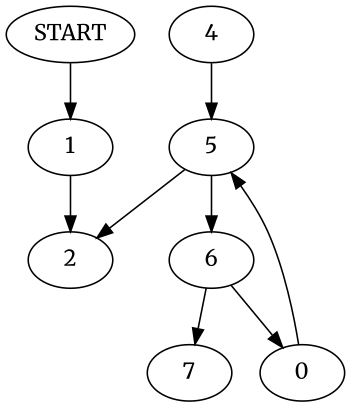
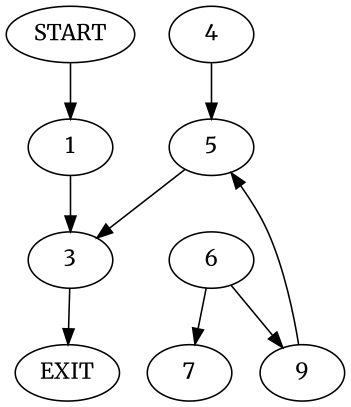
edge "5" -> "6": removed
node "2": label "2" -> "3"
node "EXIT": added
node "0": label "0" -> "9"
